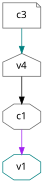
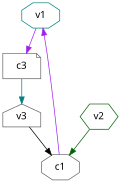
edge "v1" -> "c3": added
node "v4": label "v4" -> "v3"
node "v2": added
